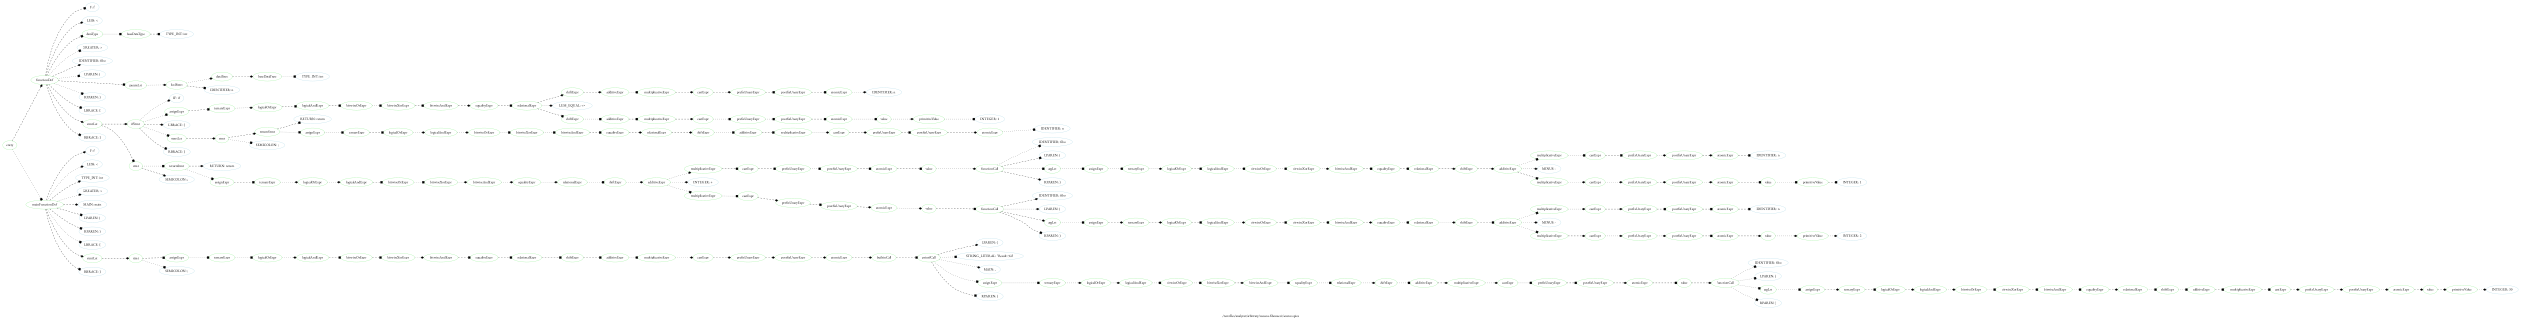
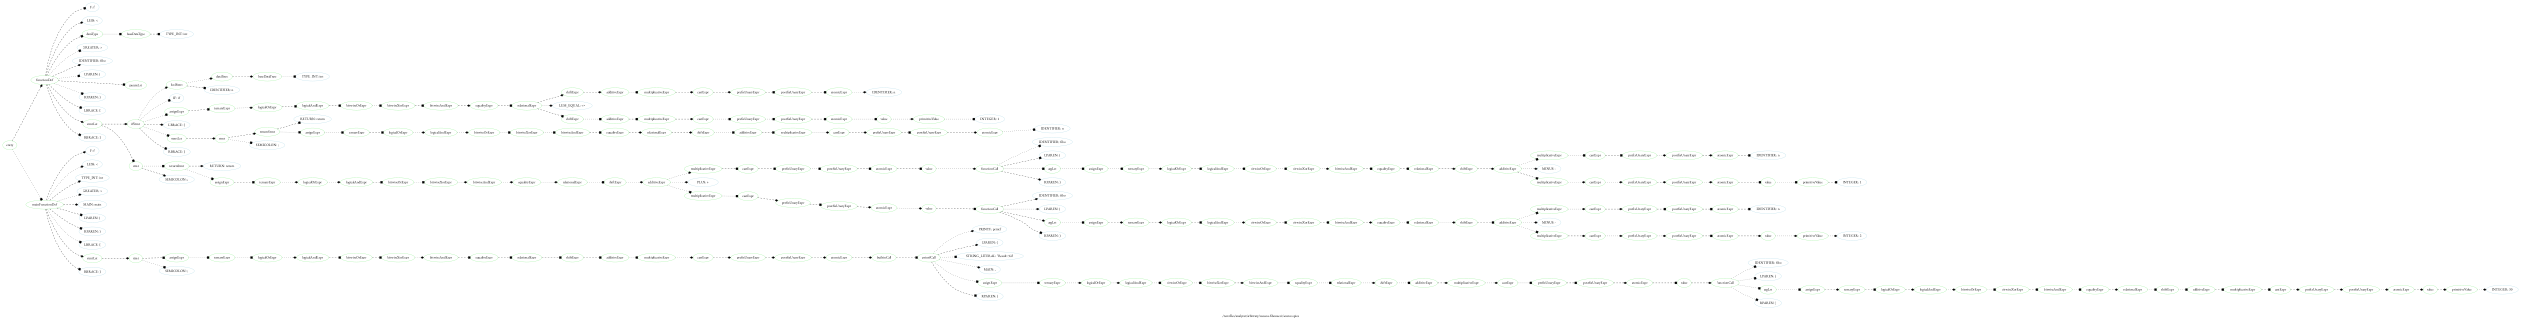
edge "paramLst" -> "declStmt": now "ifStmt" -> "declStmt"
edge "ifStmt" -> "IF: if": arrowhead diamond -> box
node "INTEGER: +": label "INTEGER: +" -> "PLUS: +"
node "PRINTF: printf": added
